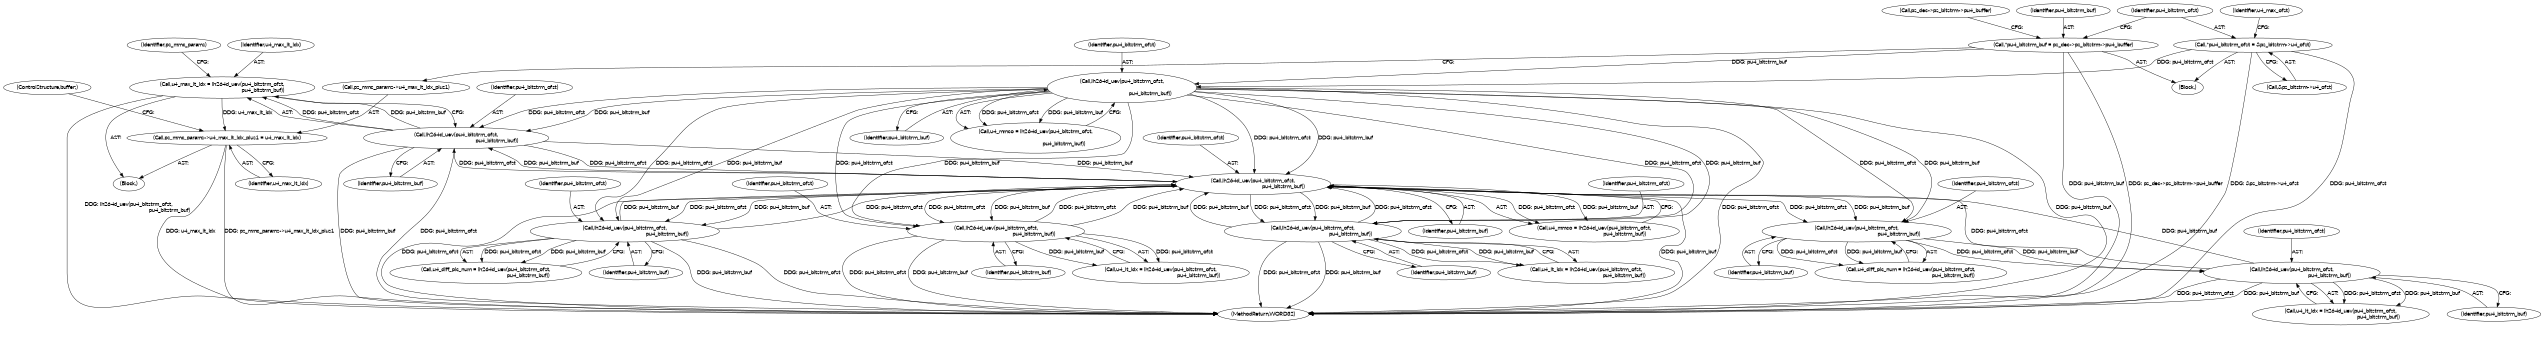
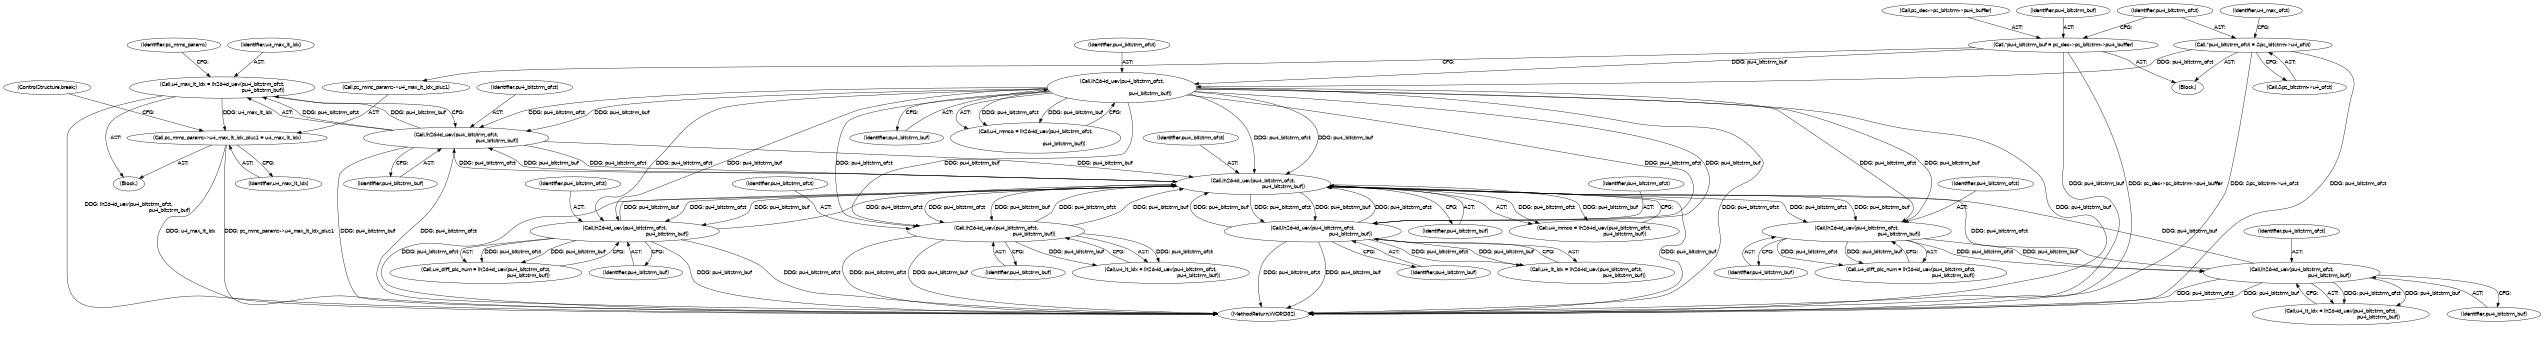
edge "(Call,ps_dec->ps_bitstrm->pu4_buffer)" -> "(Call,*pu4_bitstrm_buf = ps_dec->ps_bitstrm->pu4_buffer)": label "CFG: " -> "AST: "
node "(ControlStructure,buffer;)": label "(ControlStructure,buffer;)" -> "(ControlStructure,break;)"
